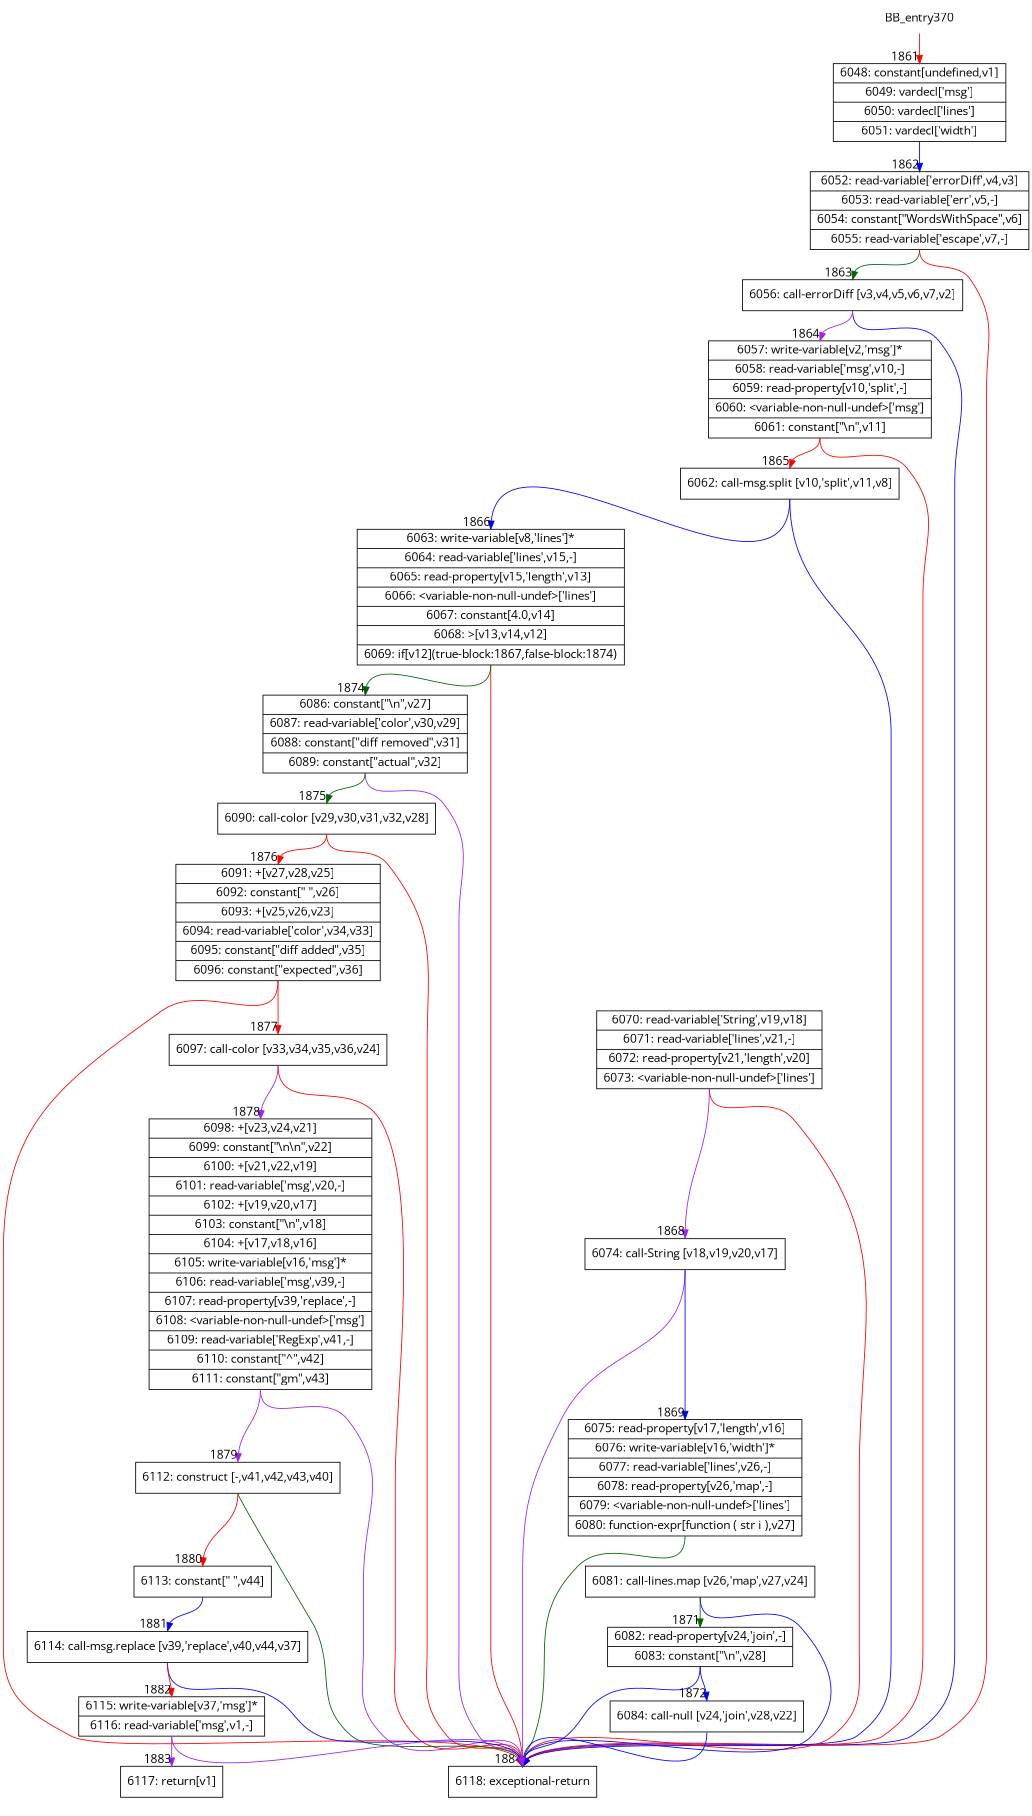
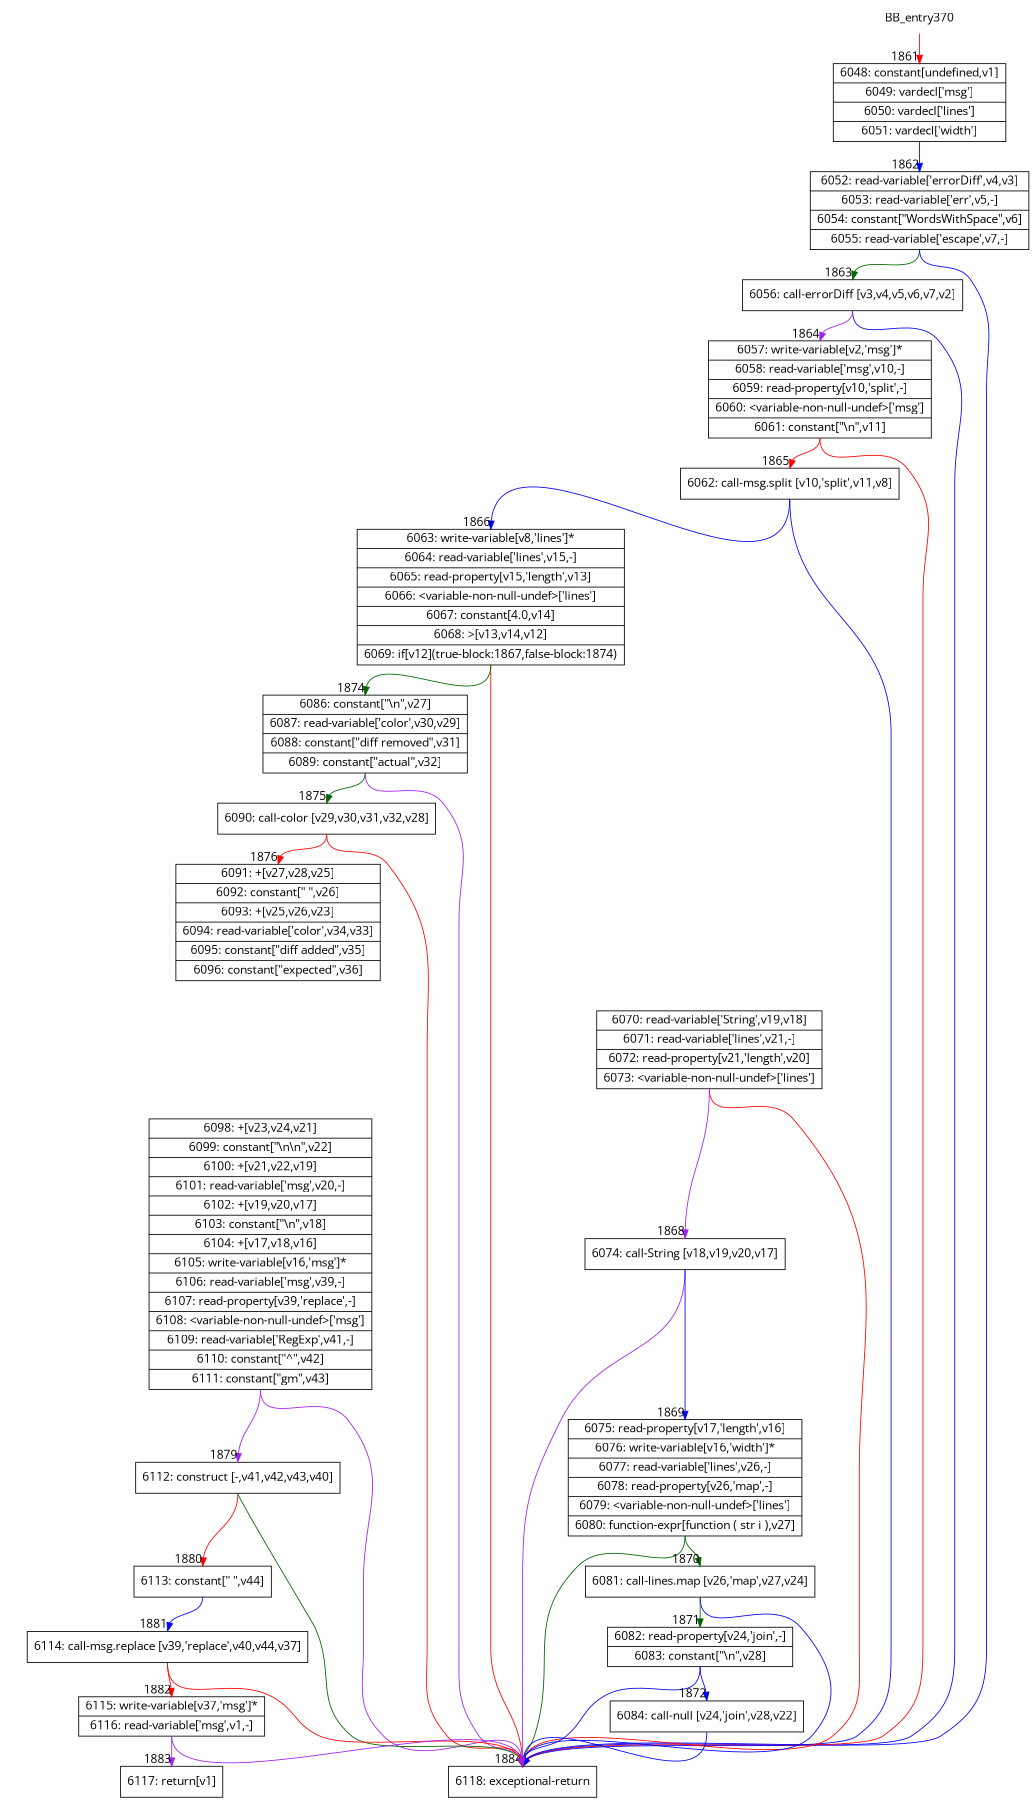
node "6097: call-color [v33,v34,v35,v36,v24]": removed
edge "6052: read-variable['errorDiff',v4,v3]" -> "6118: exceptional-return": color red -> blue
edge "6091: +[v27,v28,v25]" -> "6118: exceptional-return": removed
edge "6075: read-property[v17,'length',v16]" -> "6081: call-lines.map [v26,'map',v27,v24]": added
edge "6114: call-msg.replace [v39,'replace',v40,v44,v37]" -> "6118: exceptional-return": color blue -> red
